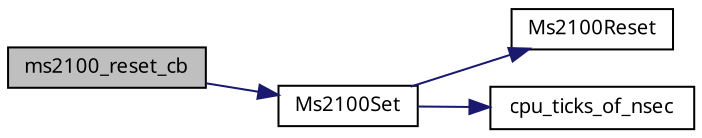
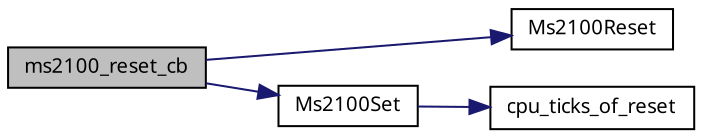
edge "Ms2100Set" -> "Ms2100Reset": now "ms2100_reset_cb" -> "Ms2100Reset"
node "cpu_ticks_of_nsec": label "cpu_ticks_of_nsec" -> "cpu_ticks_of_reset"
